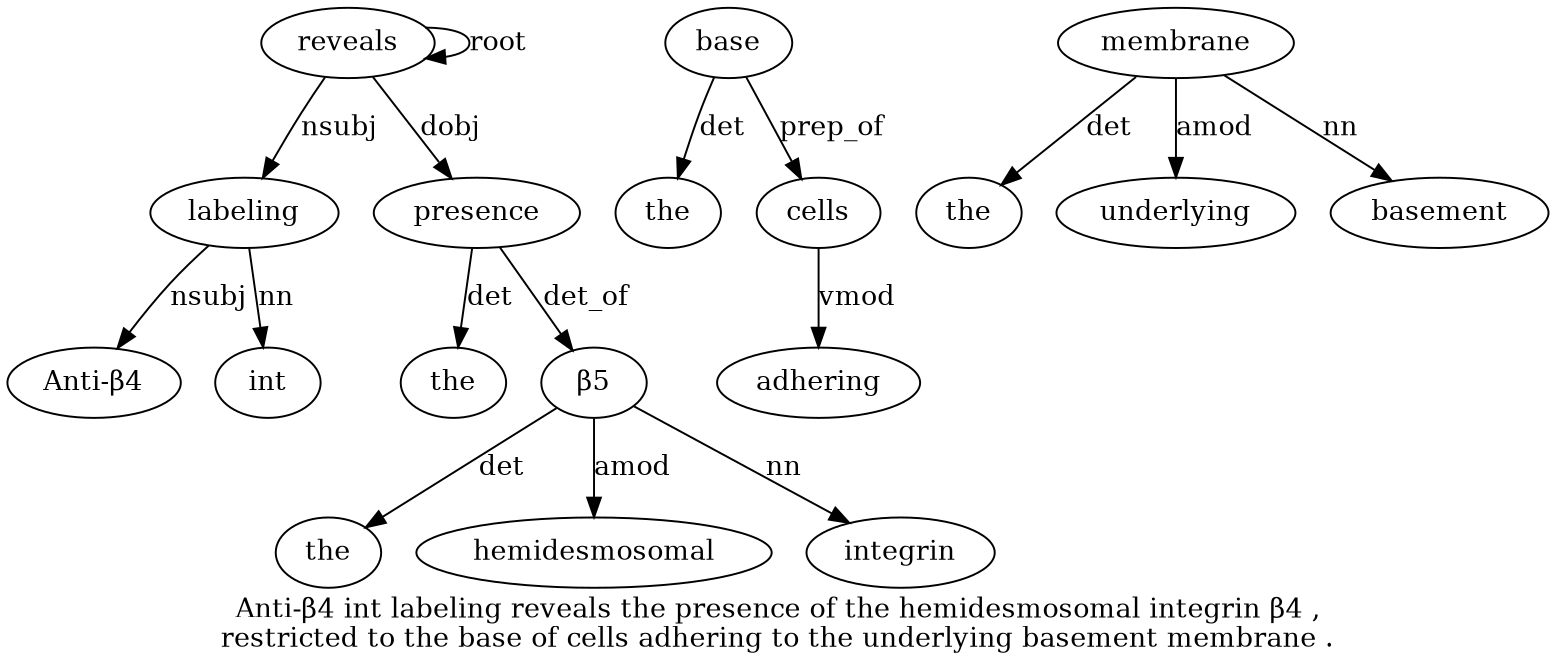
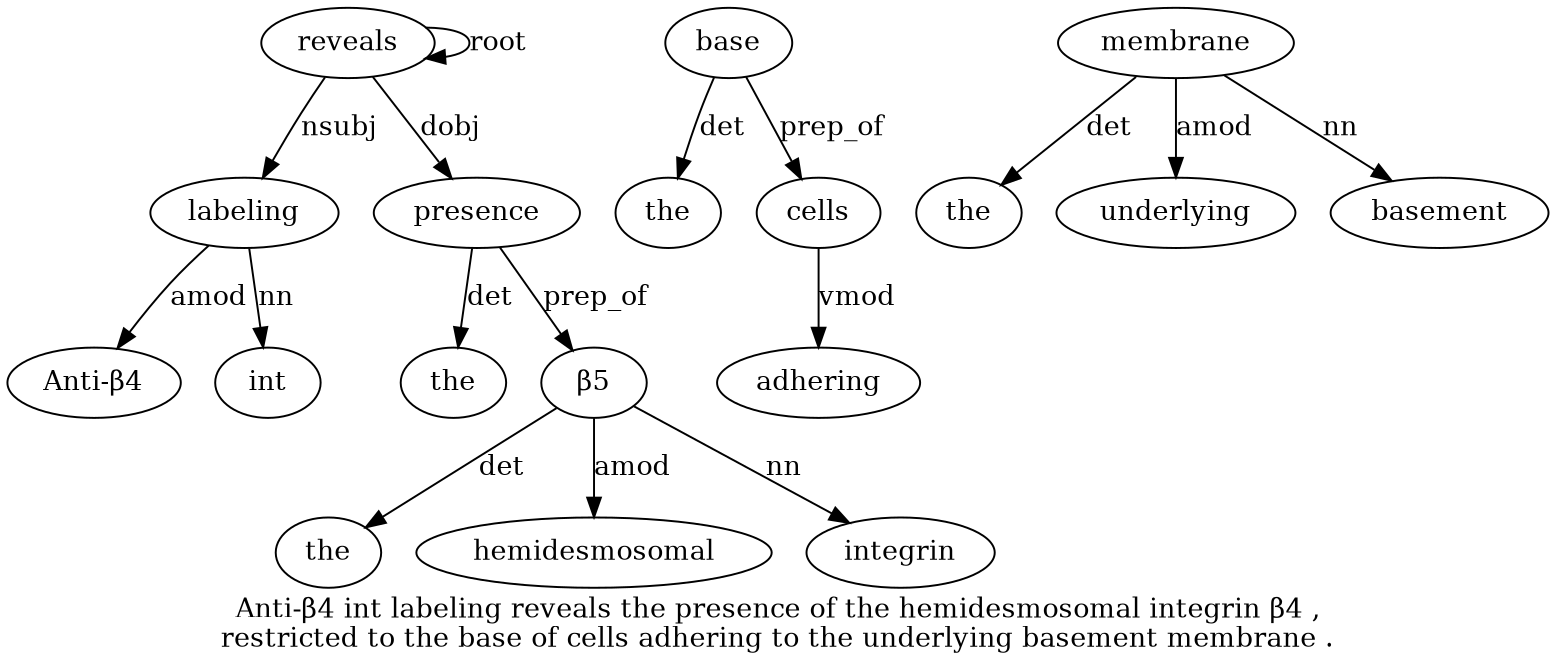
edge "labeling" -> "Anti-β4": label "nsubj" -> "amod"
edge "presence" -> "β5": label "det_of" -> "prep_of"
